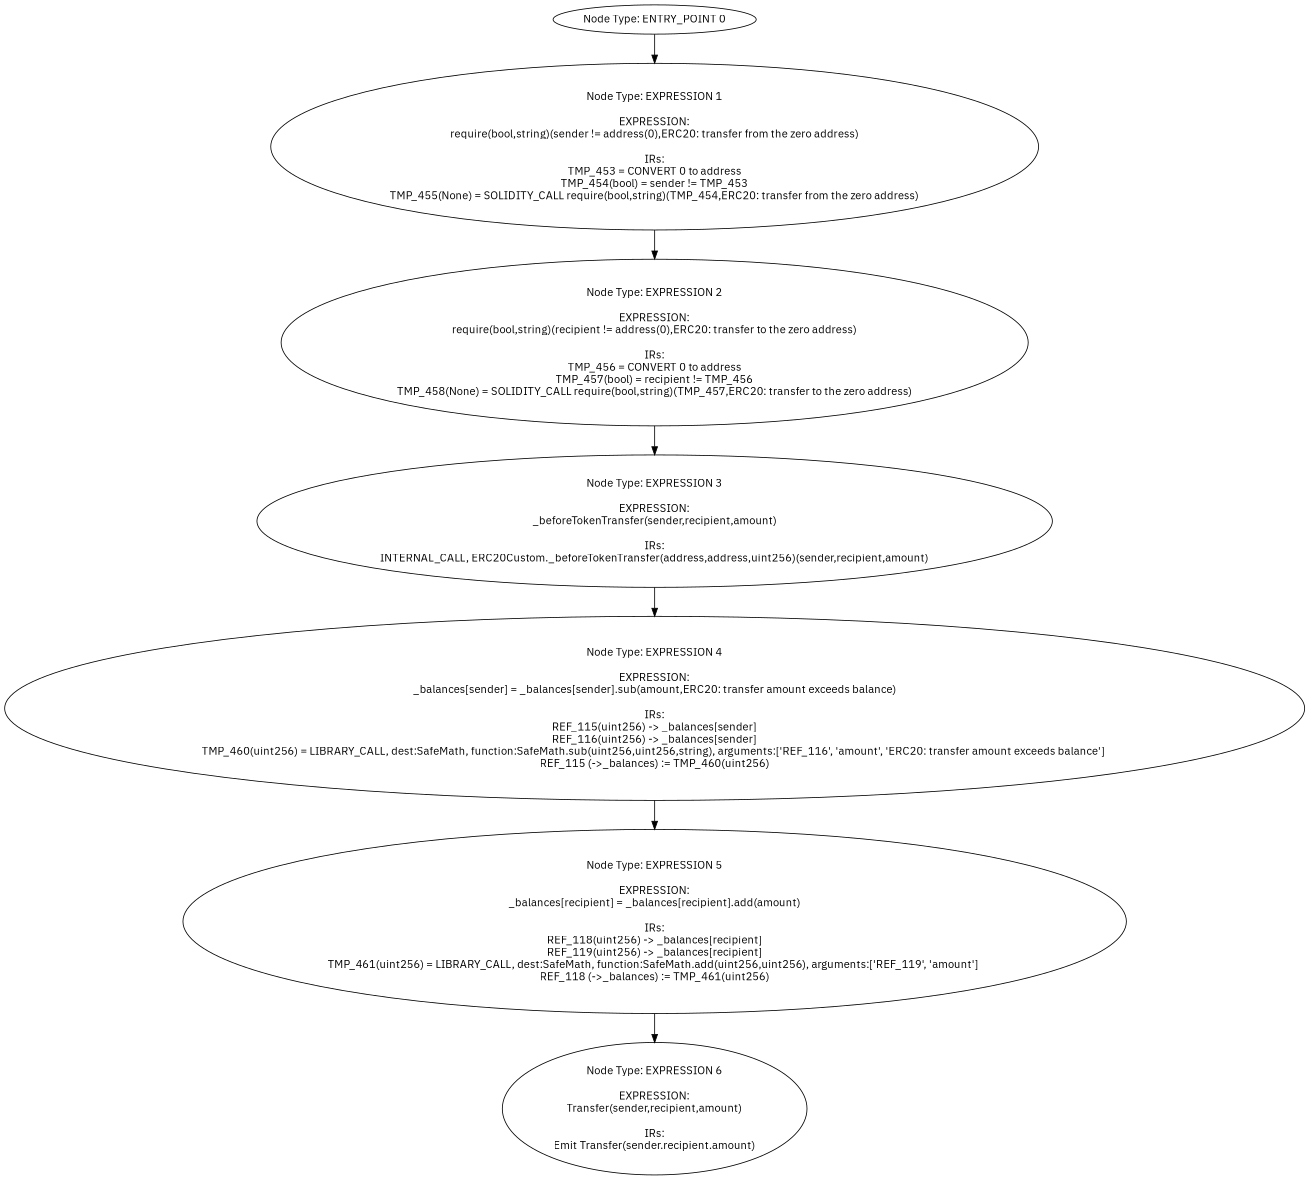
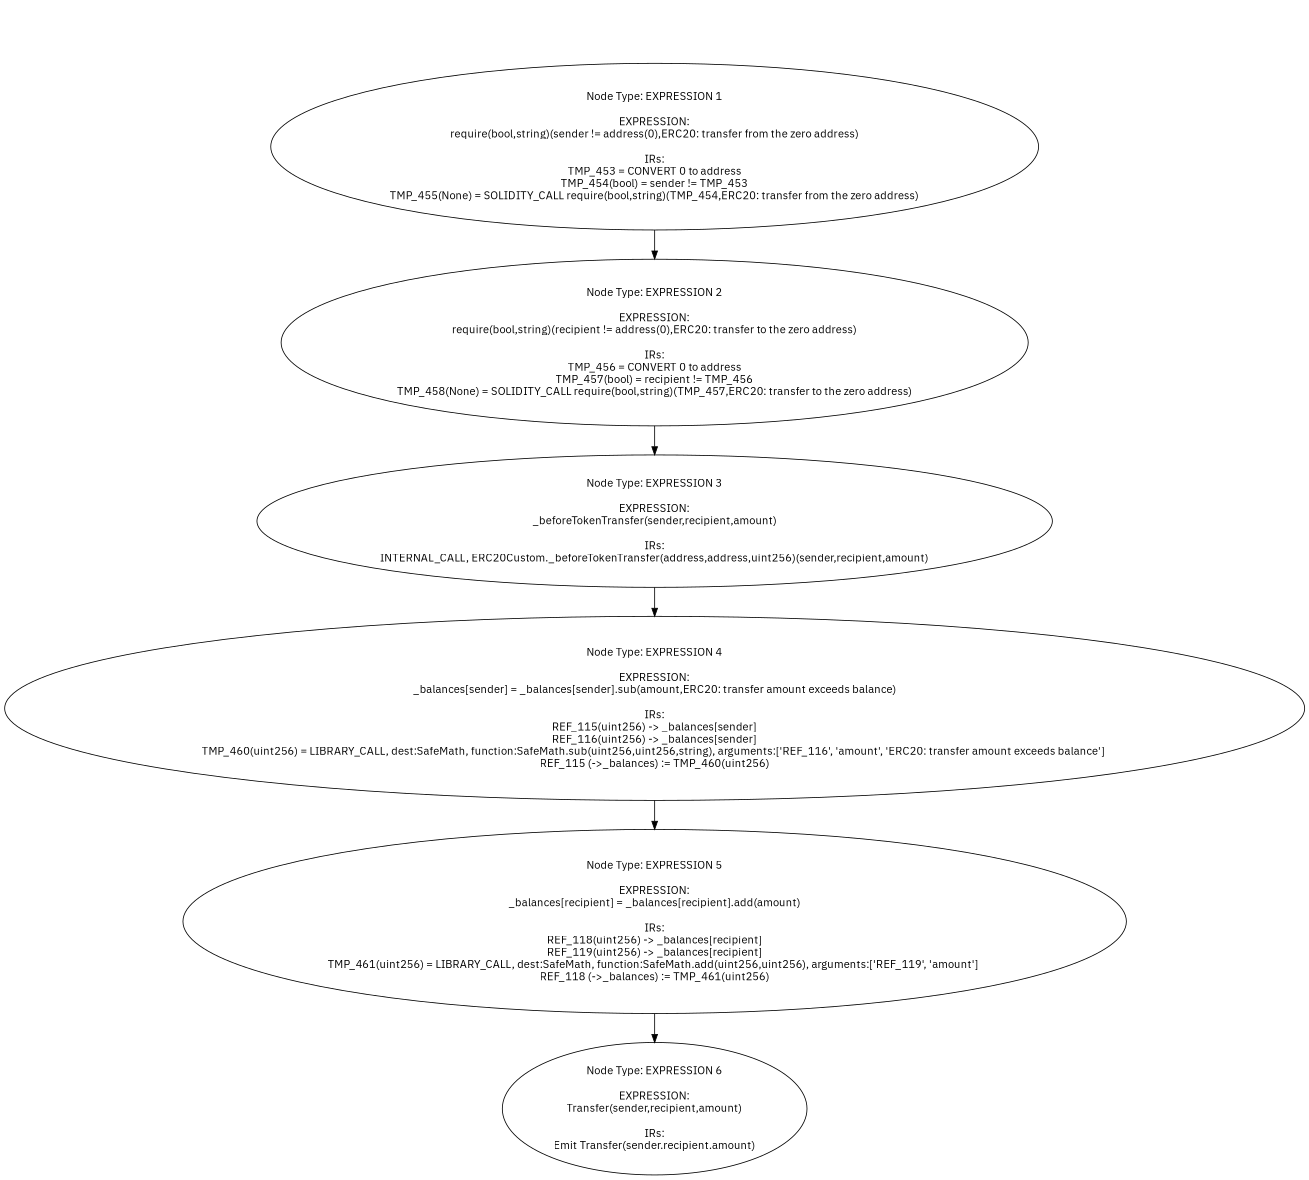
node "Node Type: ENTRY_POINT 0": removed
